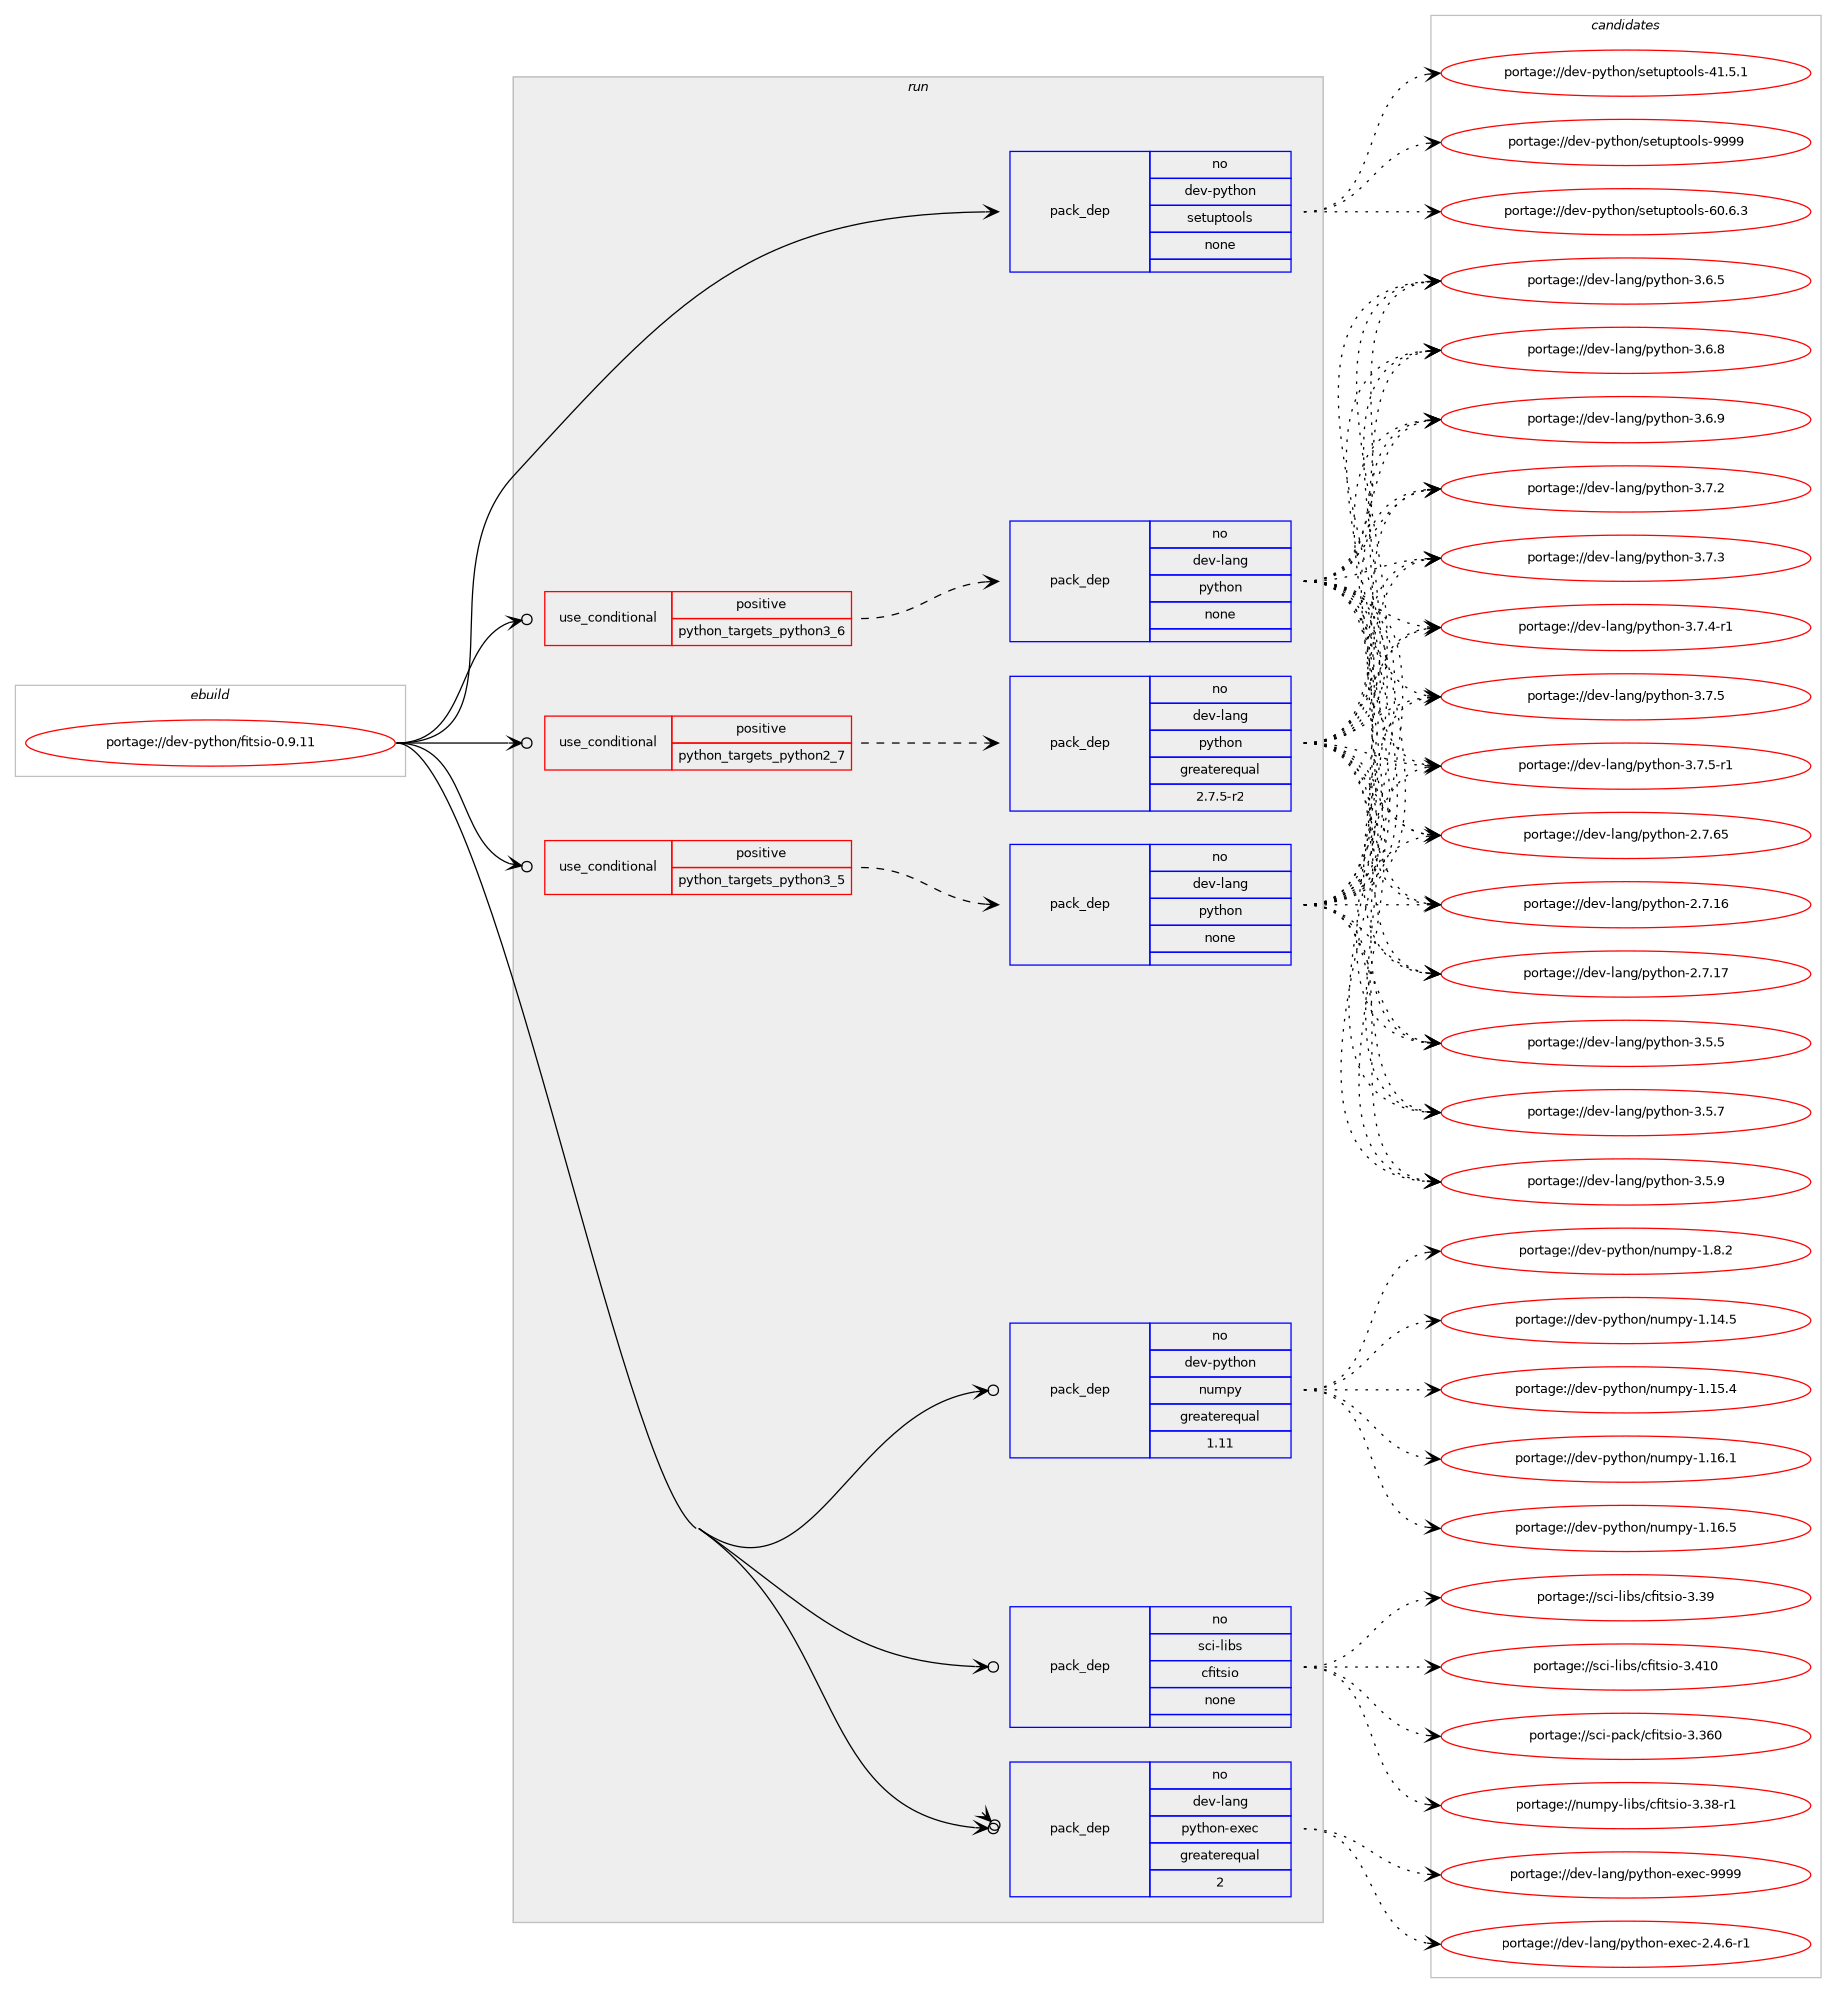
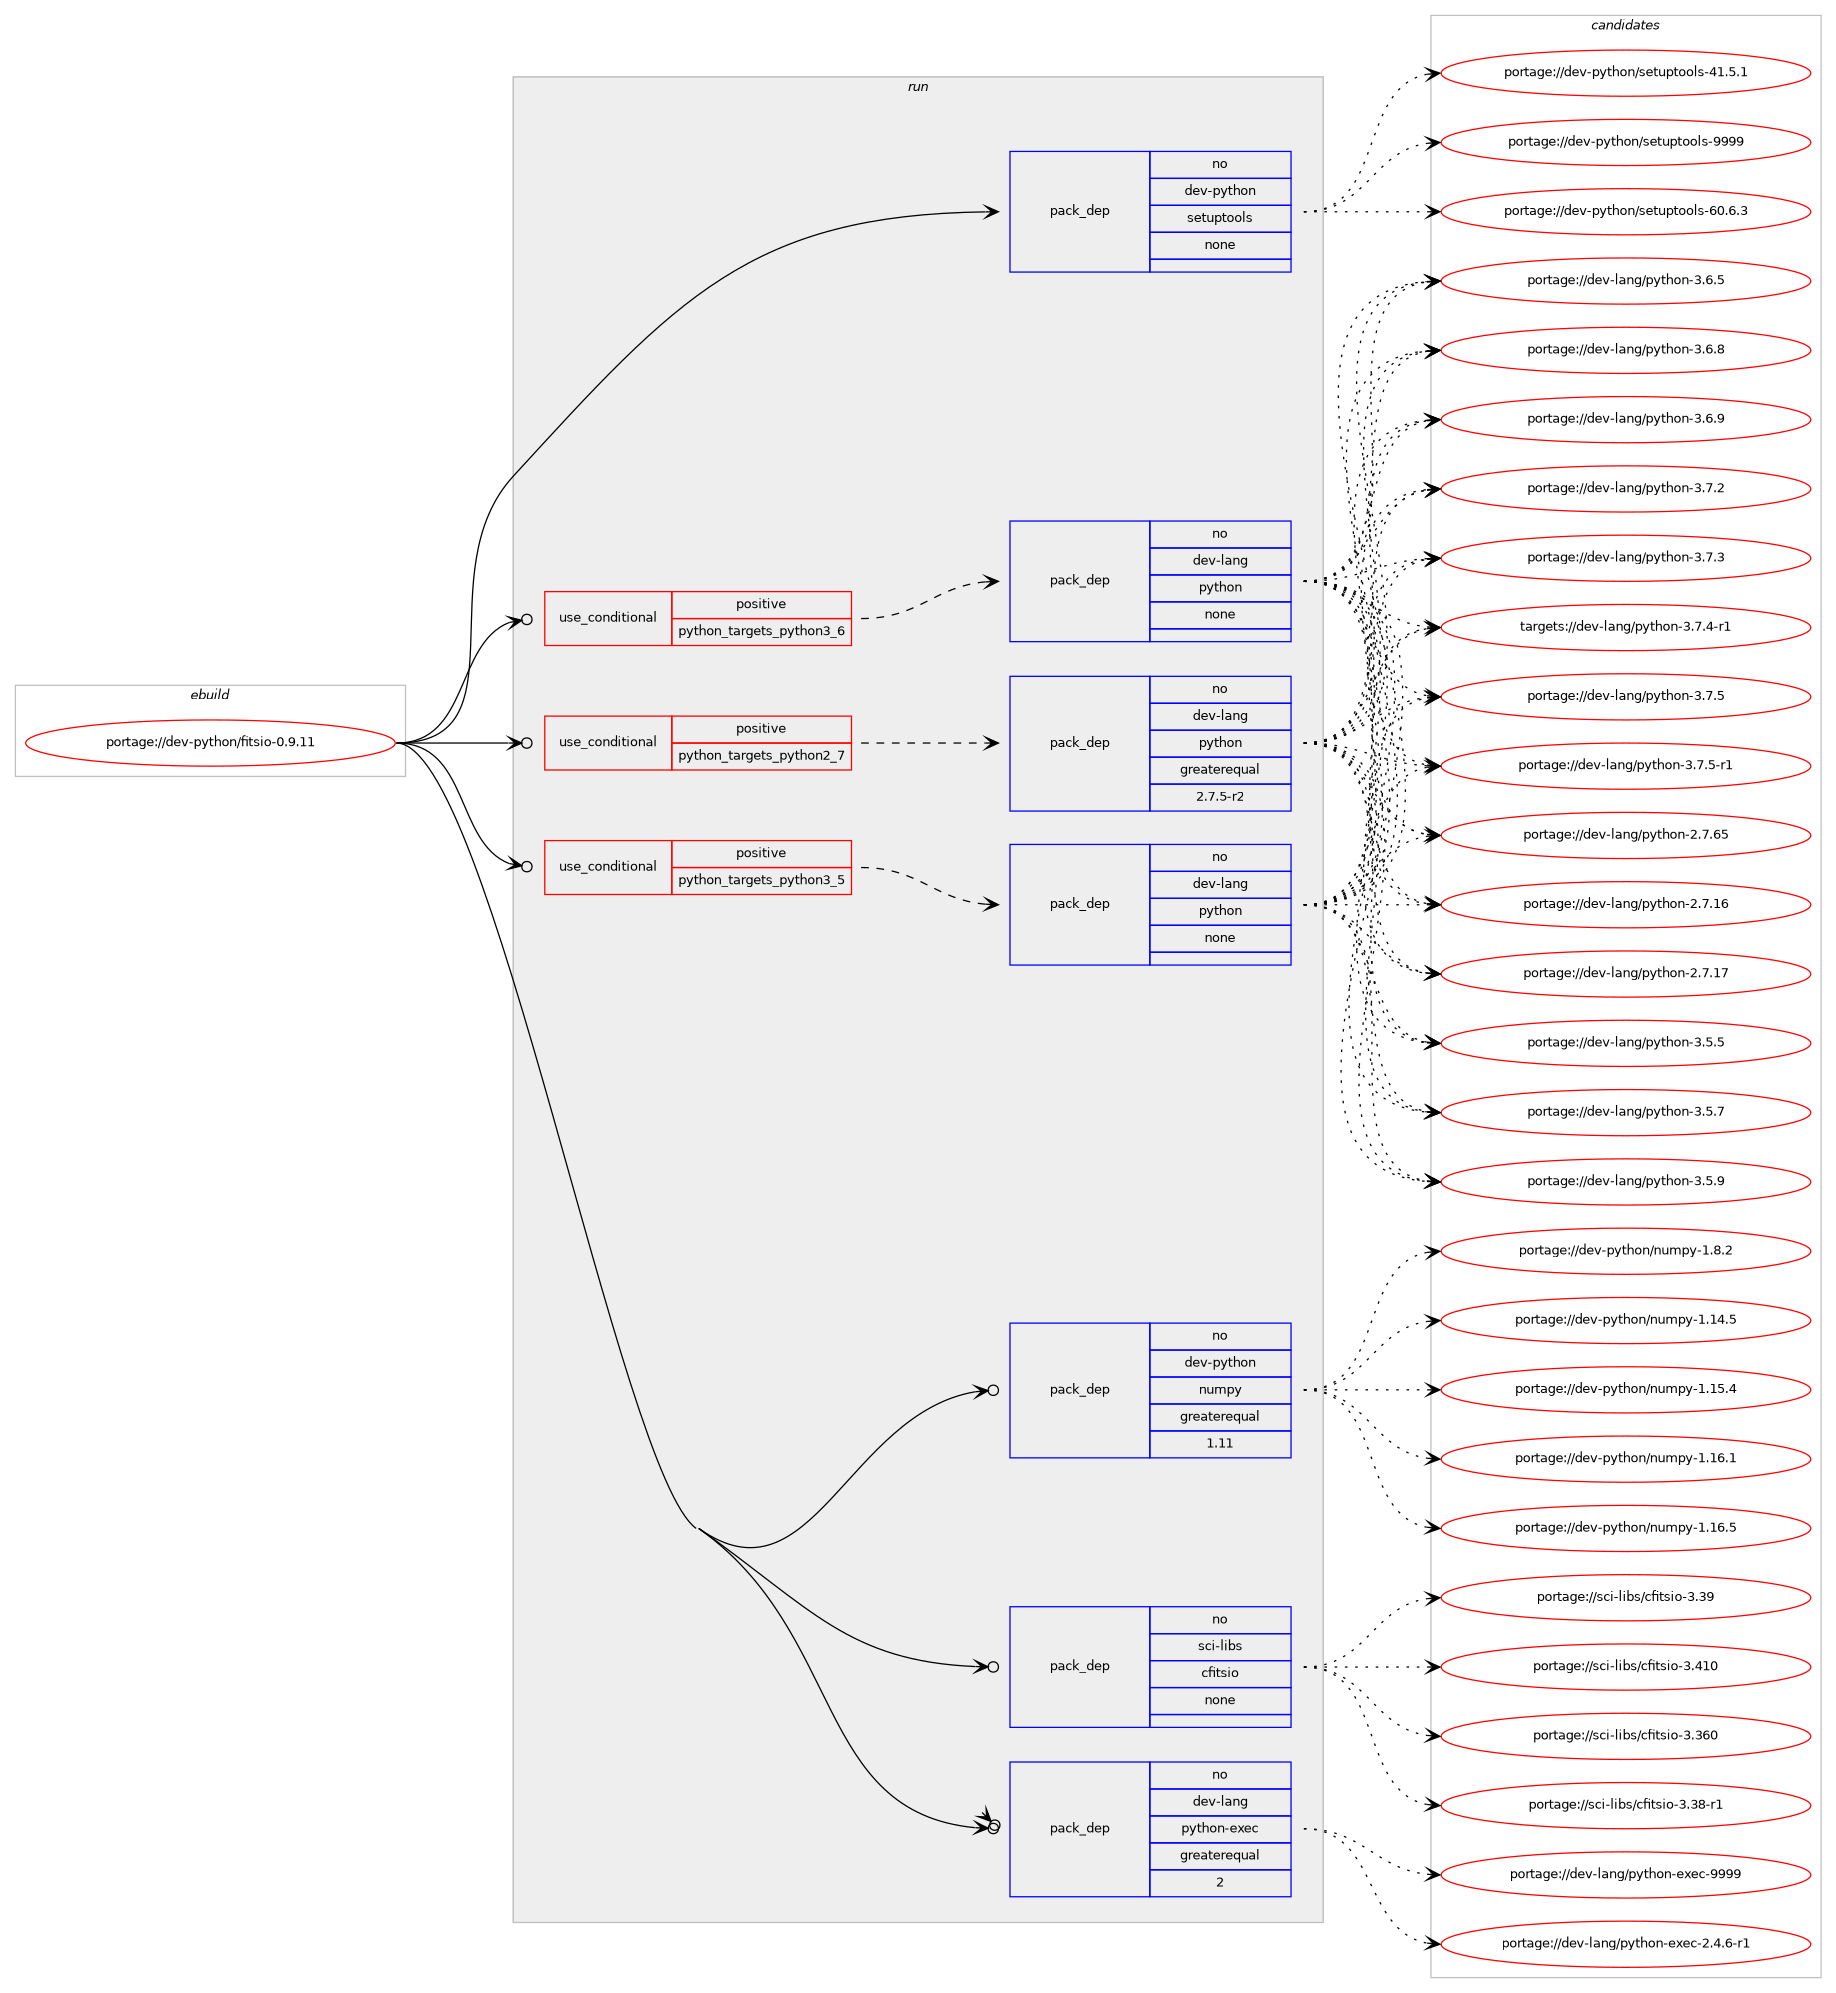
node "portage://dev-lang/python-3.7.4-r1": label "portage://dev-lang/python-3.7.4-r1" -> "targets://dev-lang/python-3.7.4-r1"
node "portage://sci-pack/cfitsio-3.360": label "portage://sci-pack/cfitsio-3.360" -> "portage://sci-libs/cfitsio-3.360"
node "portage://numpy-libs/cfitsio-3.38-r1": label "portage://numpy-libs/cfitsio-3.38-r1" -> "portage://sci-libs/cfitsio-3.38-r1"
